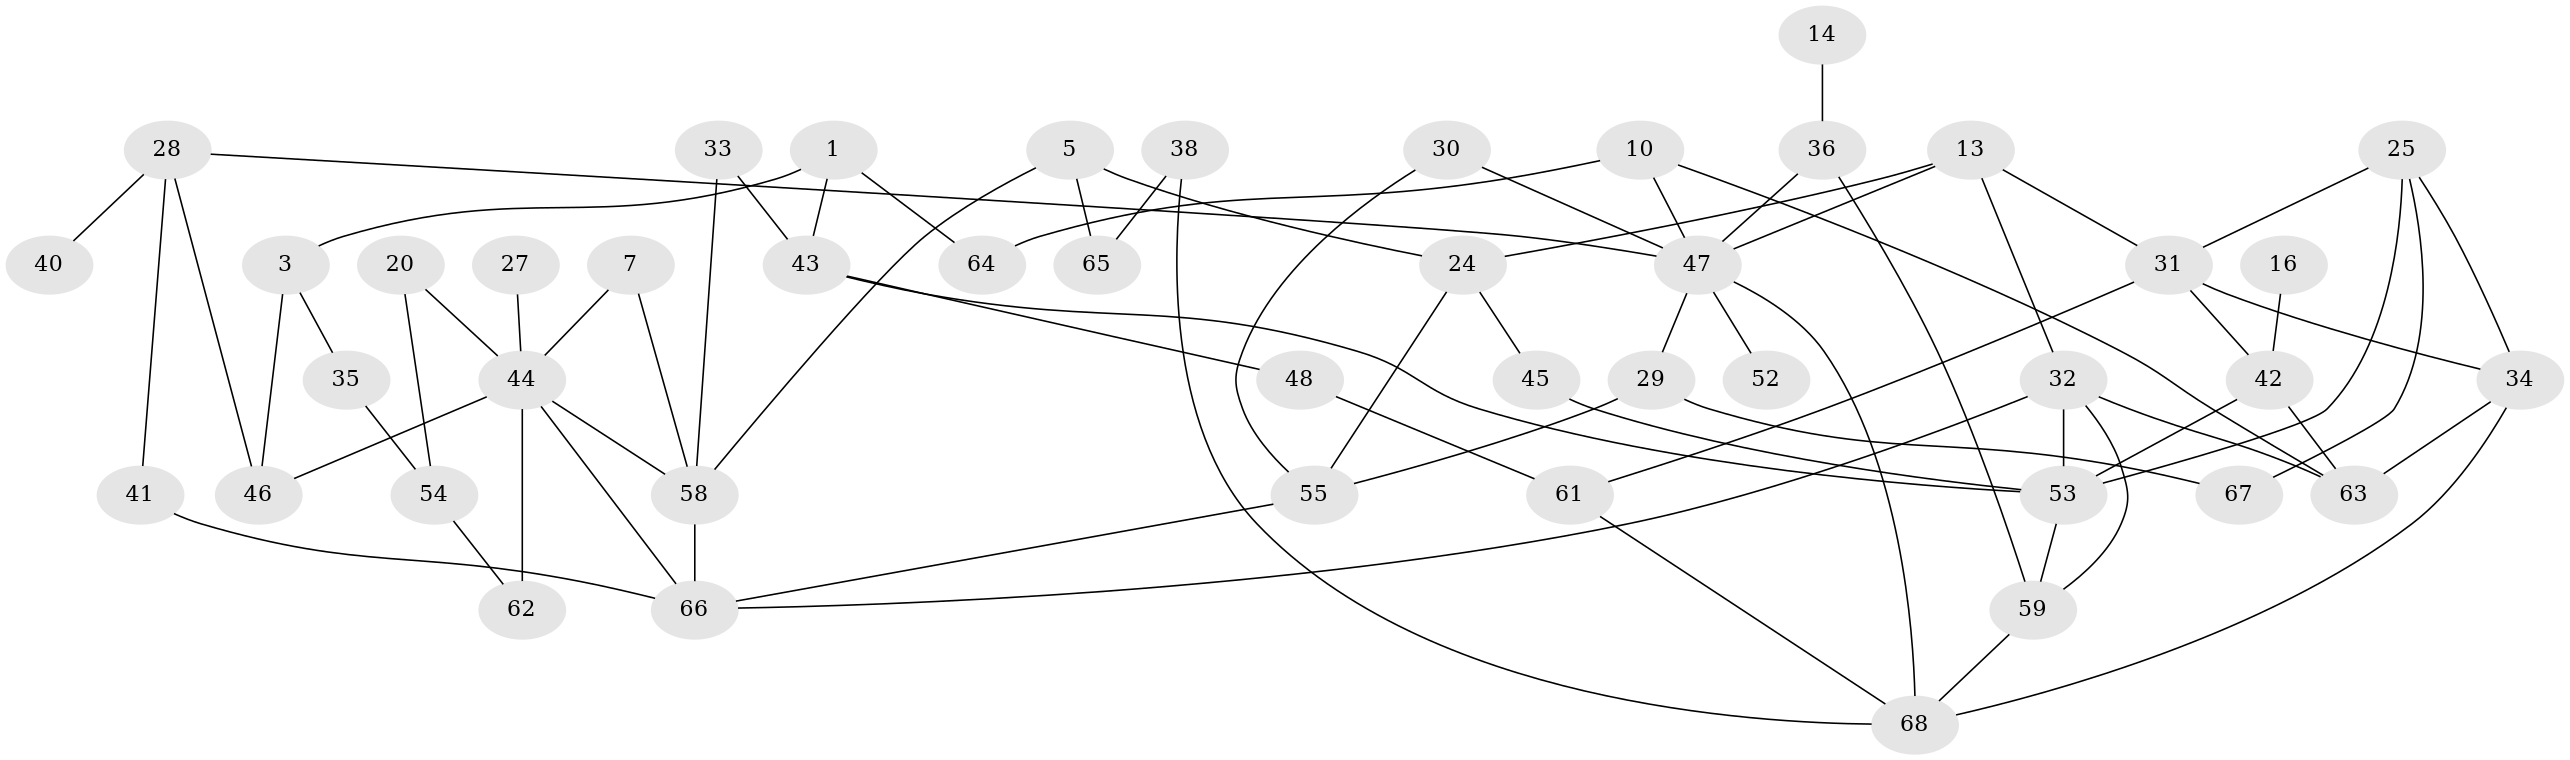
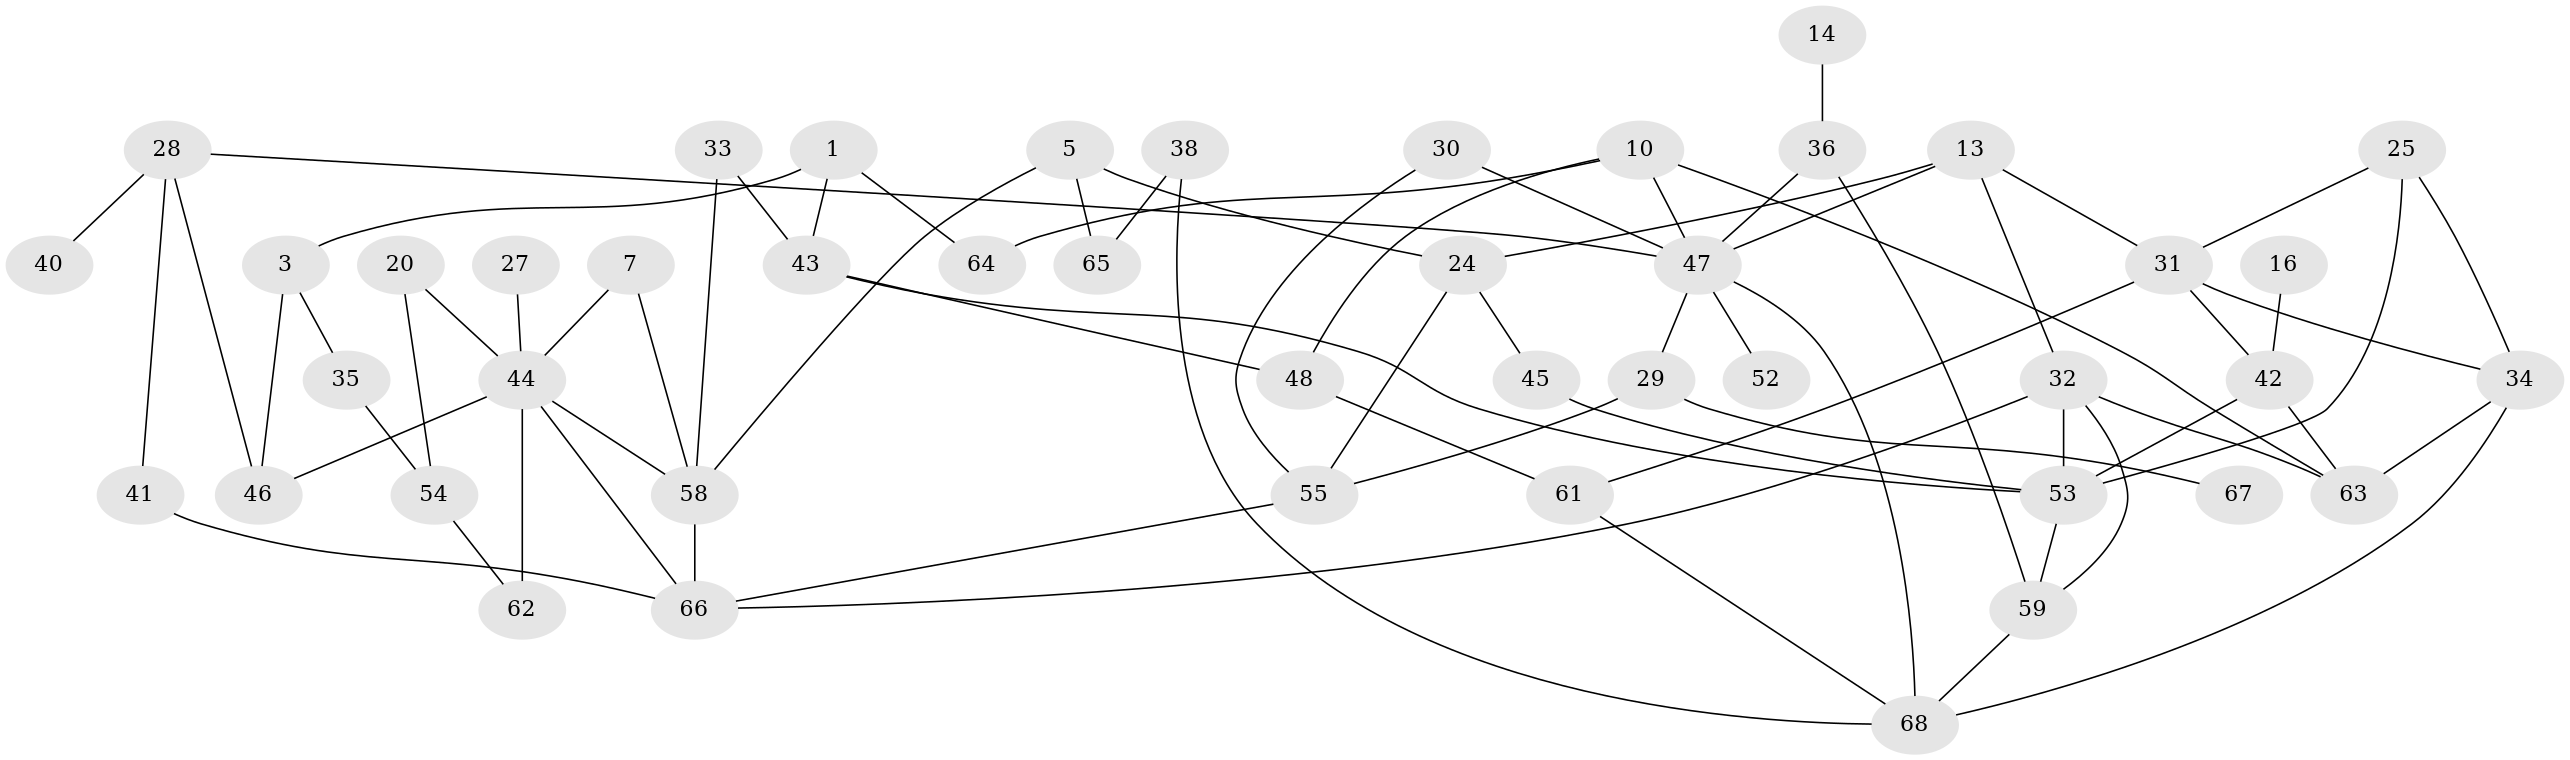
edge "10" -- "48": added
edge "25" -- "67": removed
